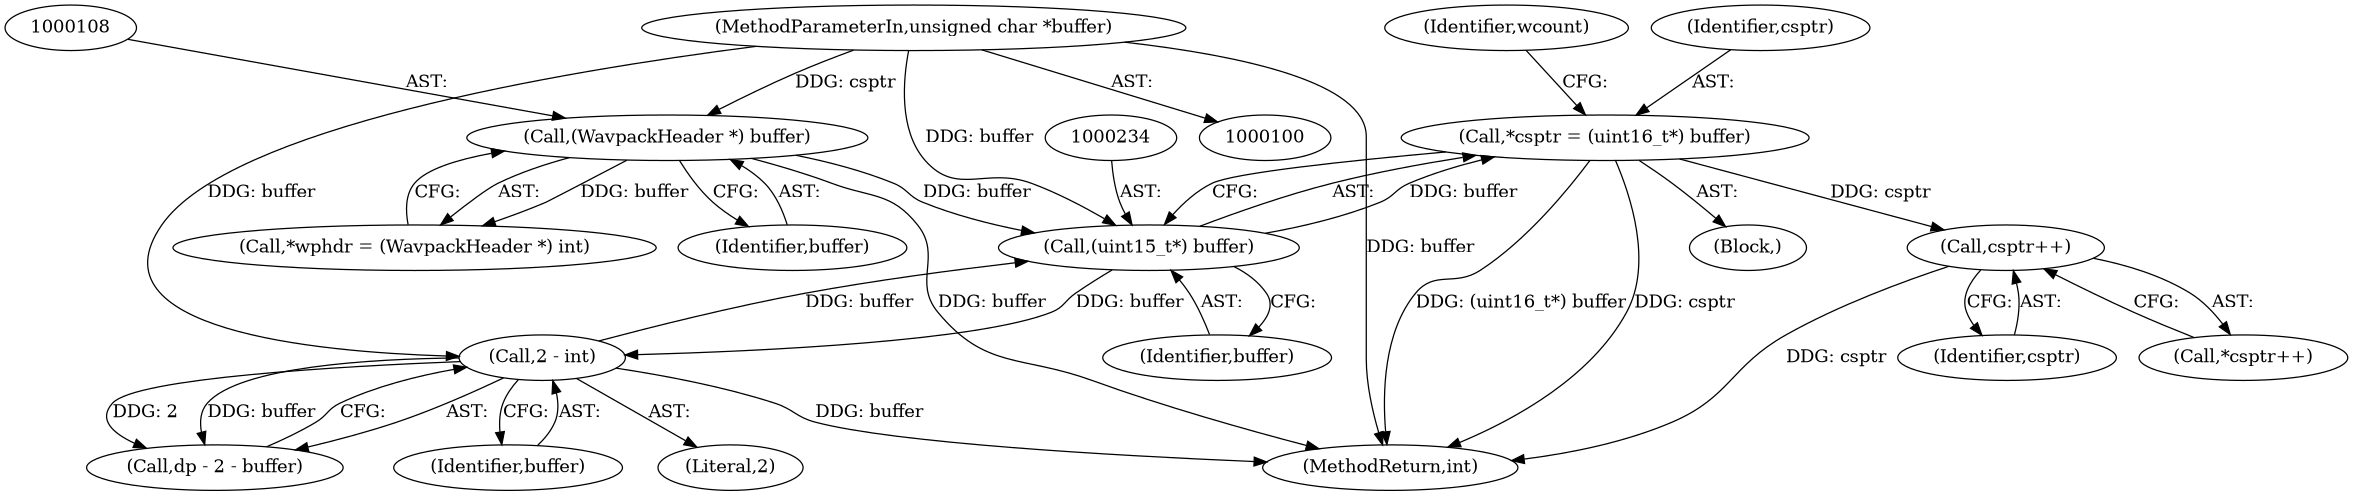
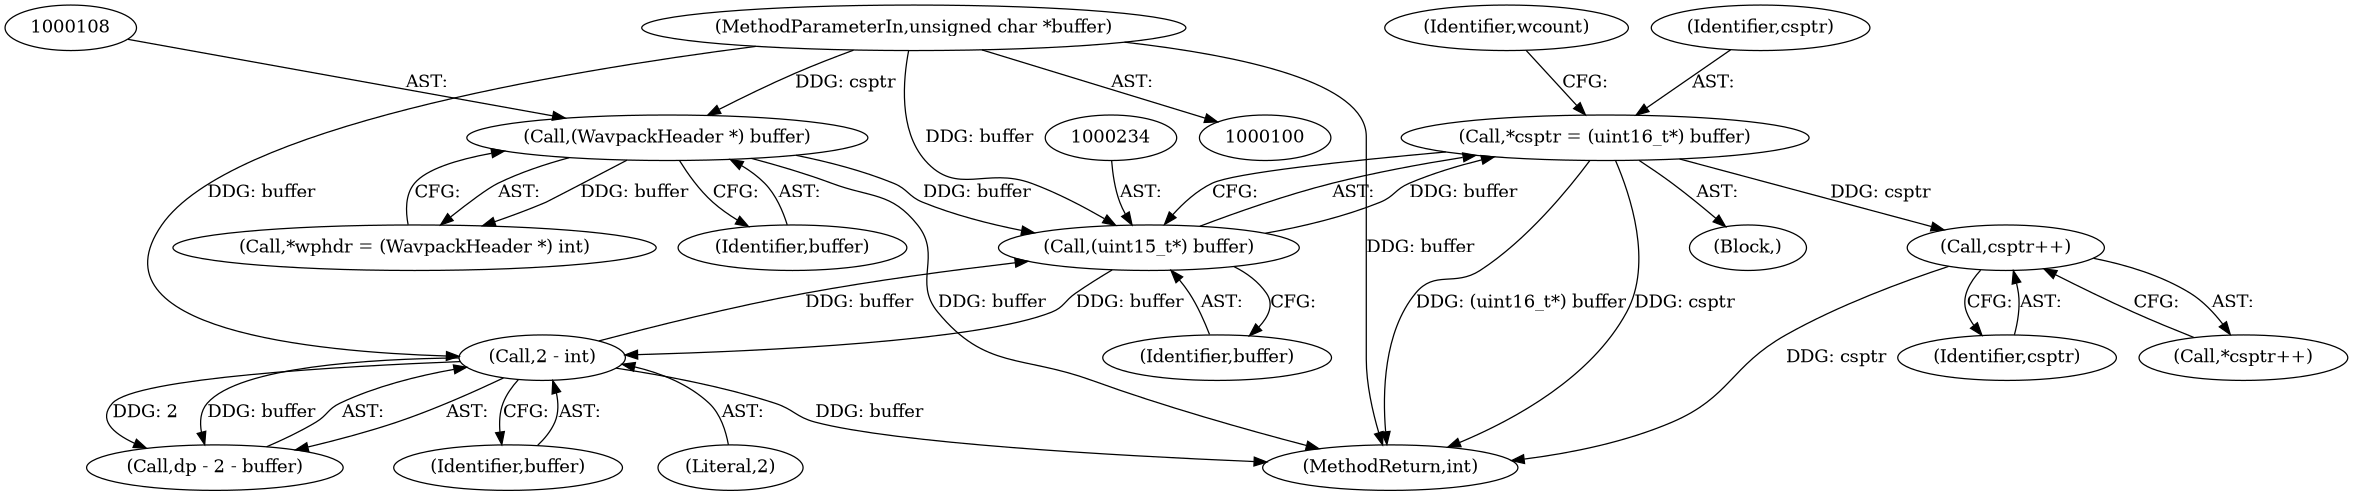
edge "(Call,2 - int)" -> "(Literal,2)": reversed
edge "(Call,dp - 2 - buffer)" -> "(Call,2 - int)": label "CFG: " -> "AST: "
